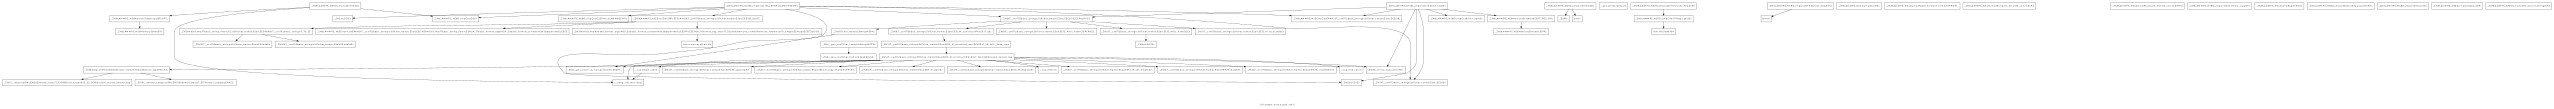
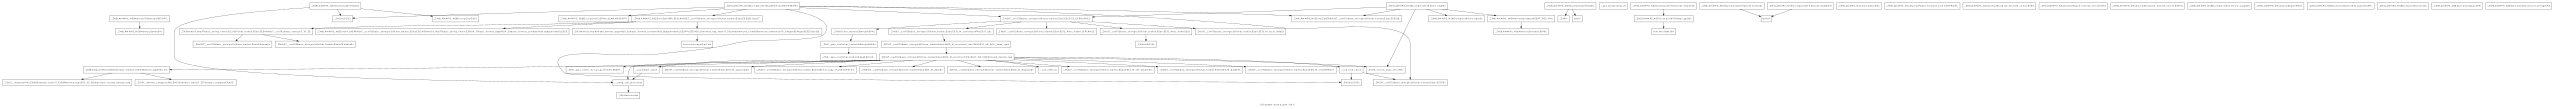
node "_ZN9LAMMPS_NS11DumpGridVTK12write_footerEv": added
node "_ZN9LAMMPS_NS4Dump17pack_reverse_commEiiPd": added
edge "_ZN9LAMMPS_NS11DumpGridVTKD2Ev" -> "_ZN9LAMMPS_NS6Memory7destroyIdEEvRPT_": now "_ZN9LAMMPS_NS11DumpGridVTKD2Ev" -> "_ZNSaIcEC1Ev"
edge "_ZN9LAMMPS_NS11DumpGridVTKC2EPNS_6LAMMPSEiPPc" -> "_ZN9LAMMPS_NS8DumpGridD2Ev": removed
edge "_ZN9LAMMPS_NS11DumpGridVTK10init_styleEv" -> "_ZNSt7__cxx1112basic_stringIcSt11char_traitsIcESaIcEED1Ev": now "__cxa_end_catch" -> "_ZNSt7__cxx1112basic_stringIcSt11char_traitsIcESaIcEED1Ev"
edge "_ZNSt11char_traitsIcE6lengthEPKc" -> "_ZN9__gnu_cxx17__is_null_pointerIKcEEbPT_": now "_ZNSt11char_traitsIcE6lengthEPKc" -> "_ZN9__gnu_cxx11char_traitsIcE6lengthEPKc"
edge "_ZN9LAMMPS_NS11DumpGridVTK10init_styleEv" -> "_ZNSaIcED1Ev": now "__cxa_end_catch" -> "_ZNSaIcED1Ev"
node "_ZSt9terminatev": added
